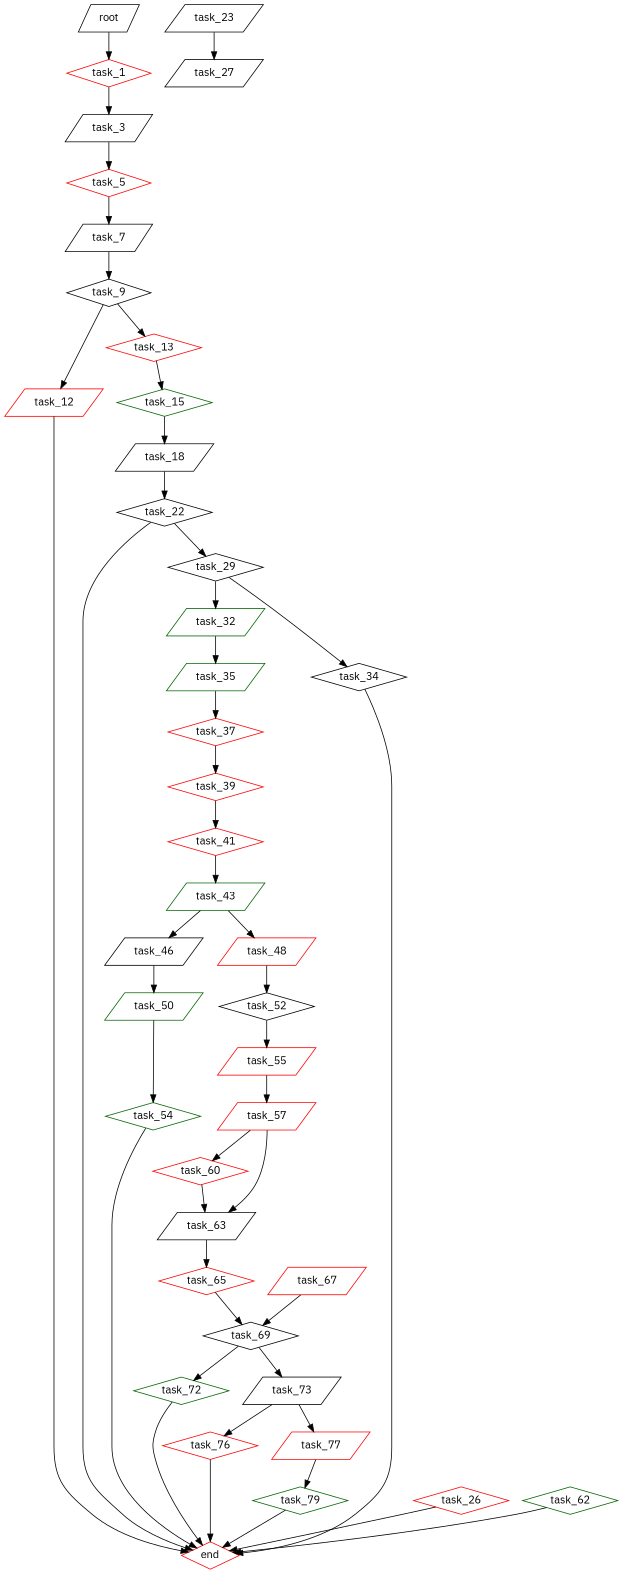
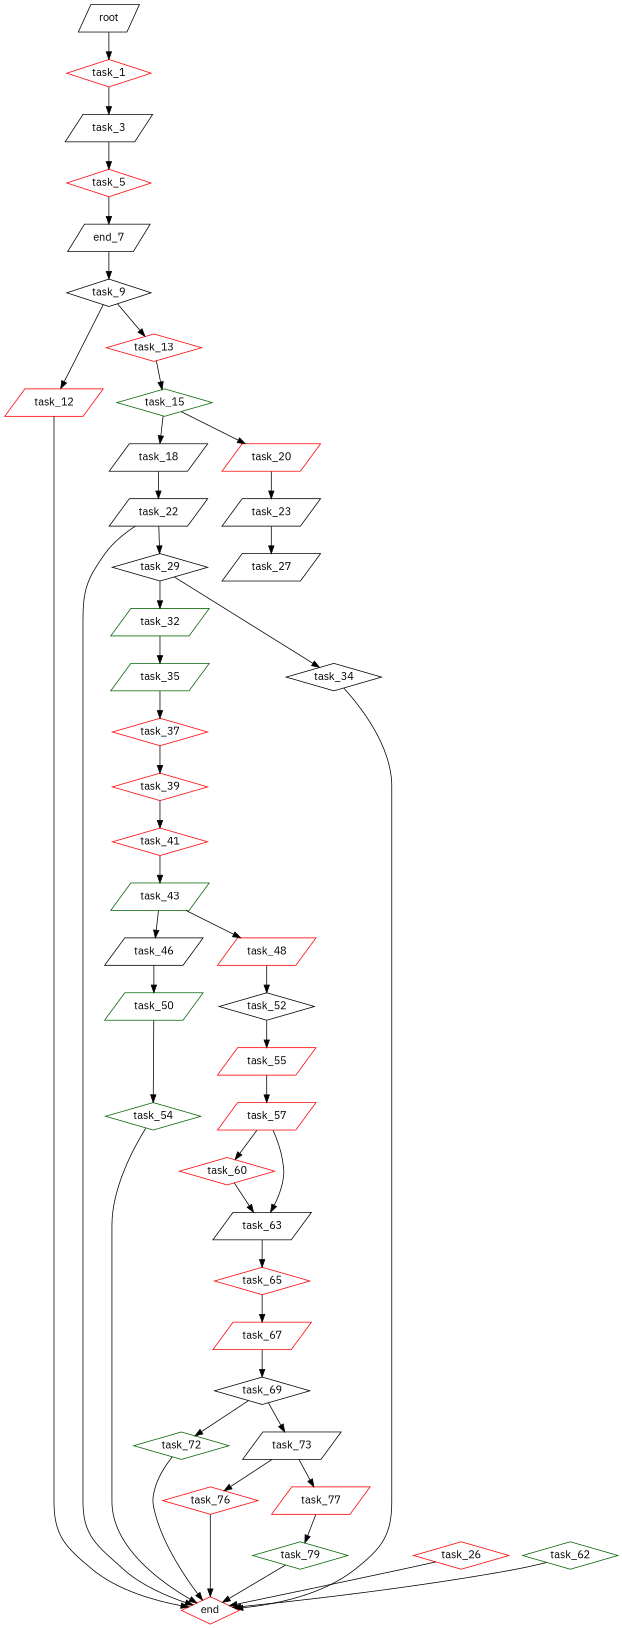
node "task_7": label "task_7" -> "end_7"
node "task_20": added
node "task_22": shape diamond -> parallelogram
edge "task_65" -> "task_69": now "task_65" -> "task_67"
